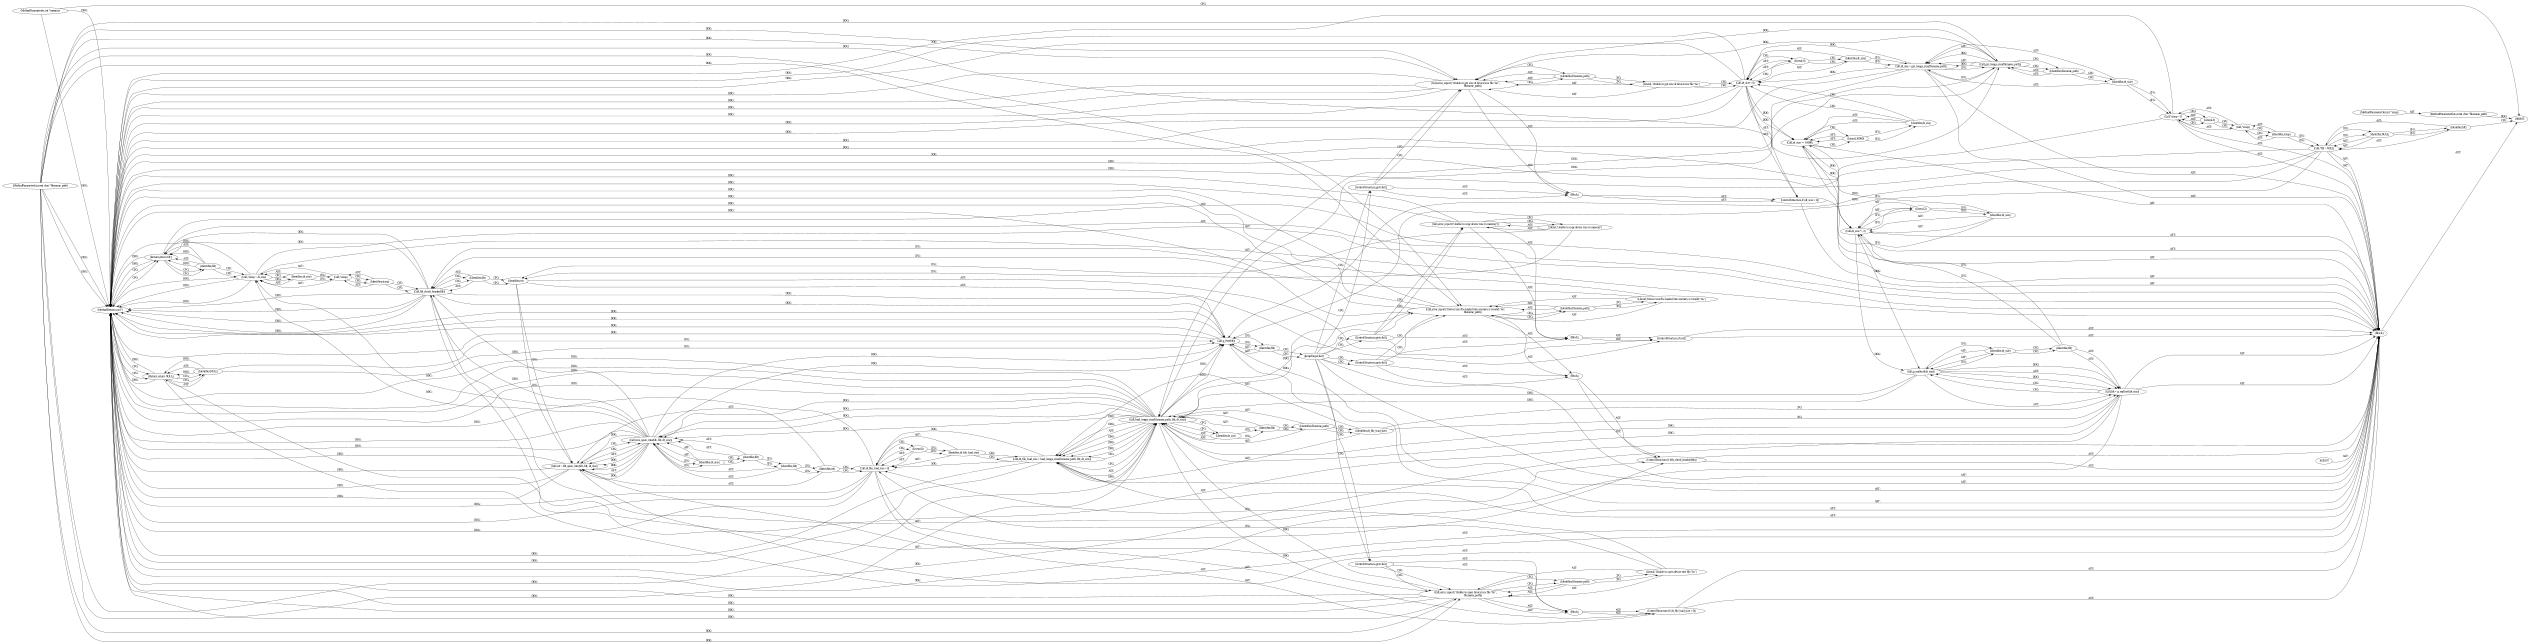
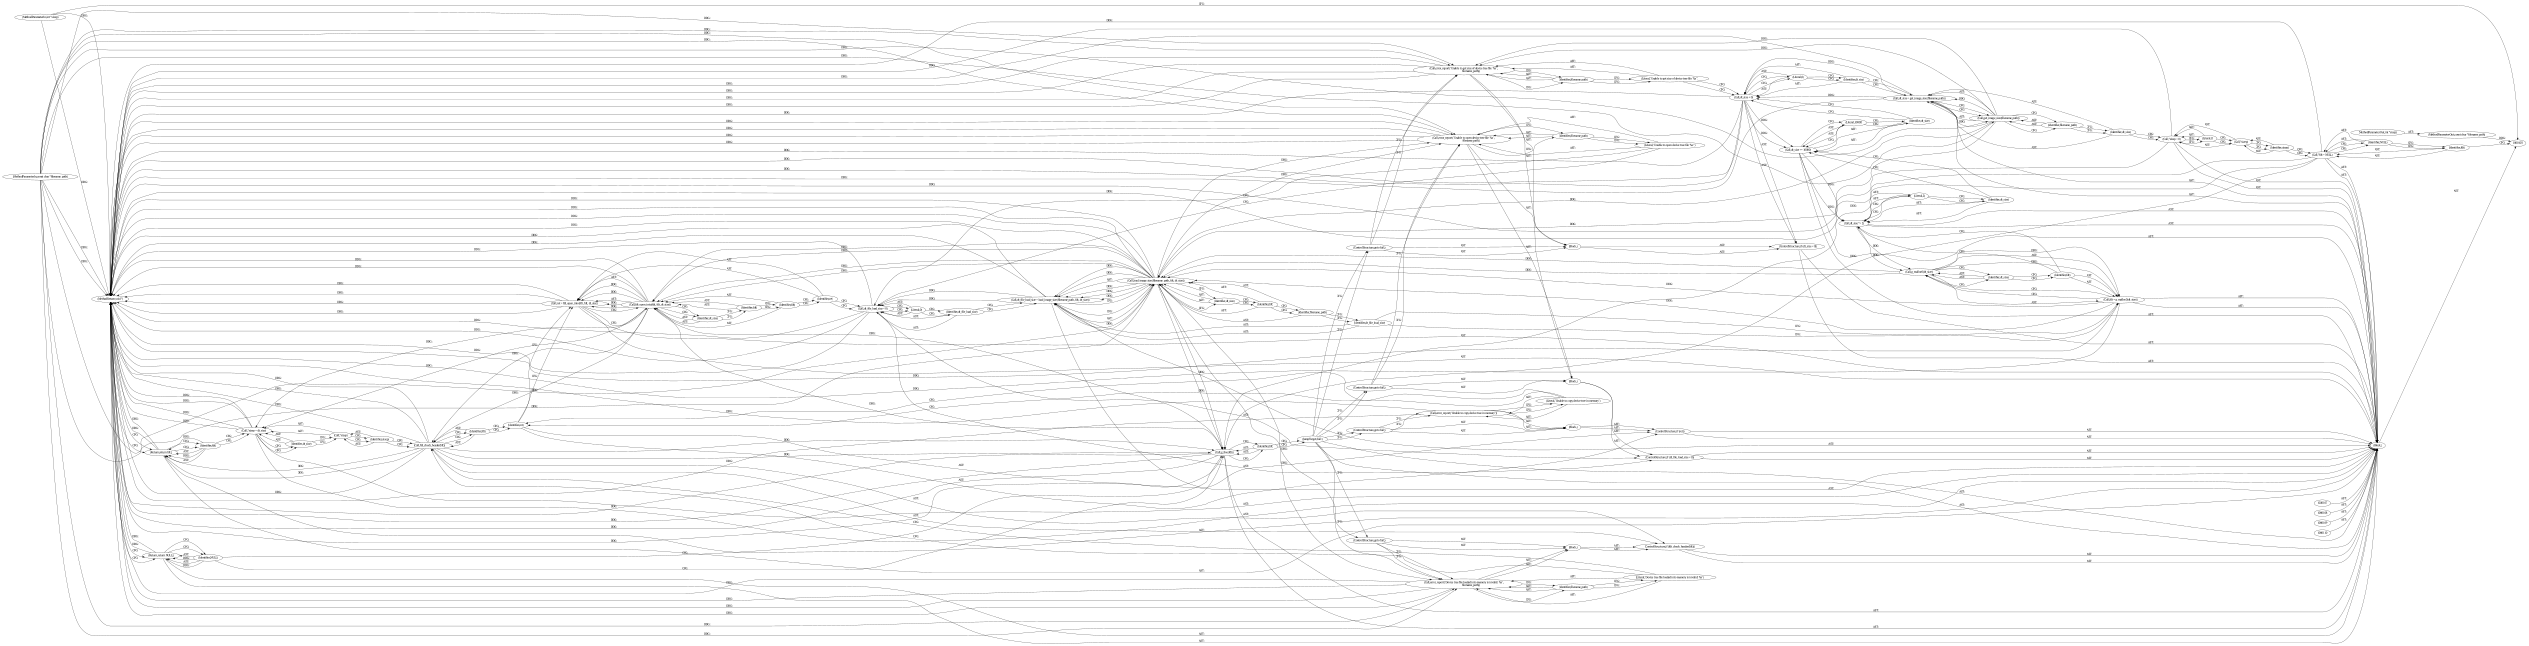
node "(MethodParameterIn,int *memory)": label "(MethodParameterIn,int *memory)" -> "(MethodParameterIn,int *sizep)"
node "(Call,tree_open_into(fdt, fdt, dt_size))": label "(Call,tree_open_into(fdt, fdt, dt_size))" -> "(Call,fdt_open_into(fdt, fdt, dt_size))"
node "1000108": added
node "1000109": added
node "1000110": added
